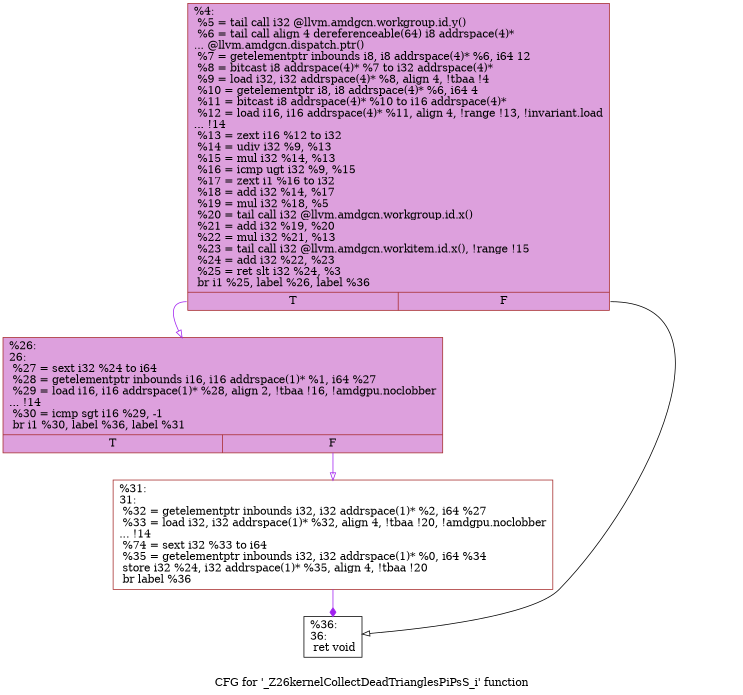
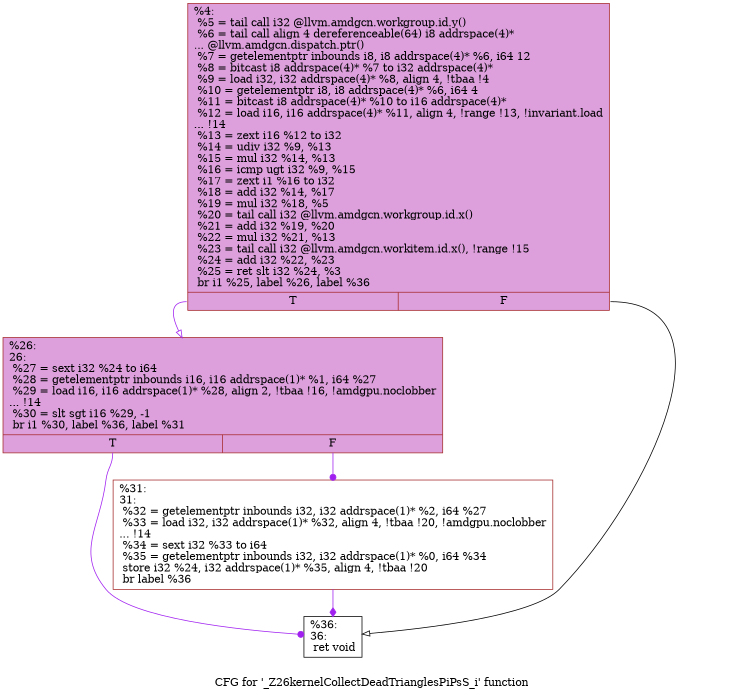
node "%26:": text "%30 = icmp sgt i16 %29, -1" -> "%30 = slt sgt i16 %29, -1"
edge "%26:" -> "%31:": arrowhead onormal -> dot
node "%31:": text "%74 = sext i32 %33 to i64" -> "%34 = sext i32 %33 to i64"
edge "%26:" -> "%36:": added
